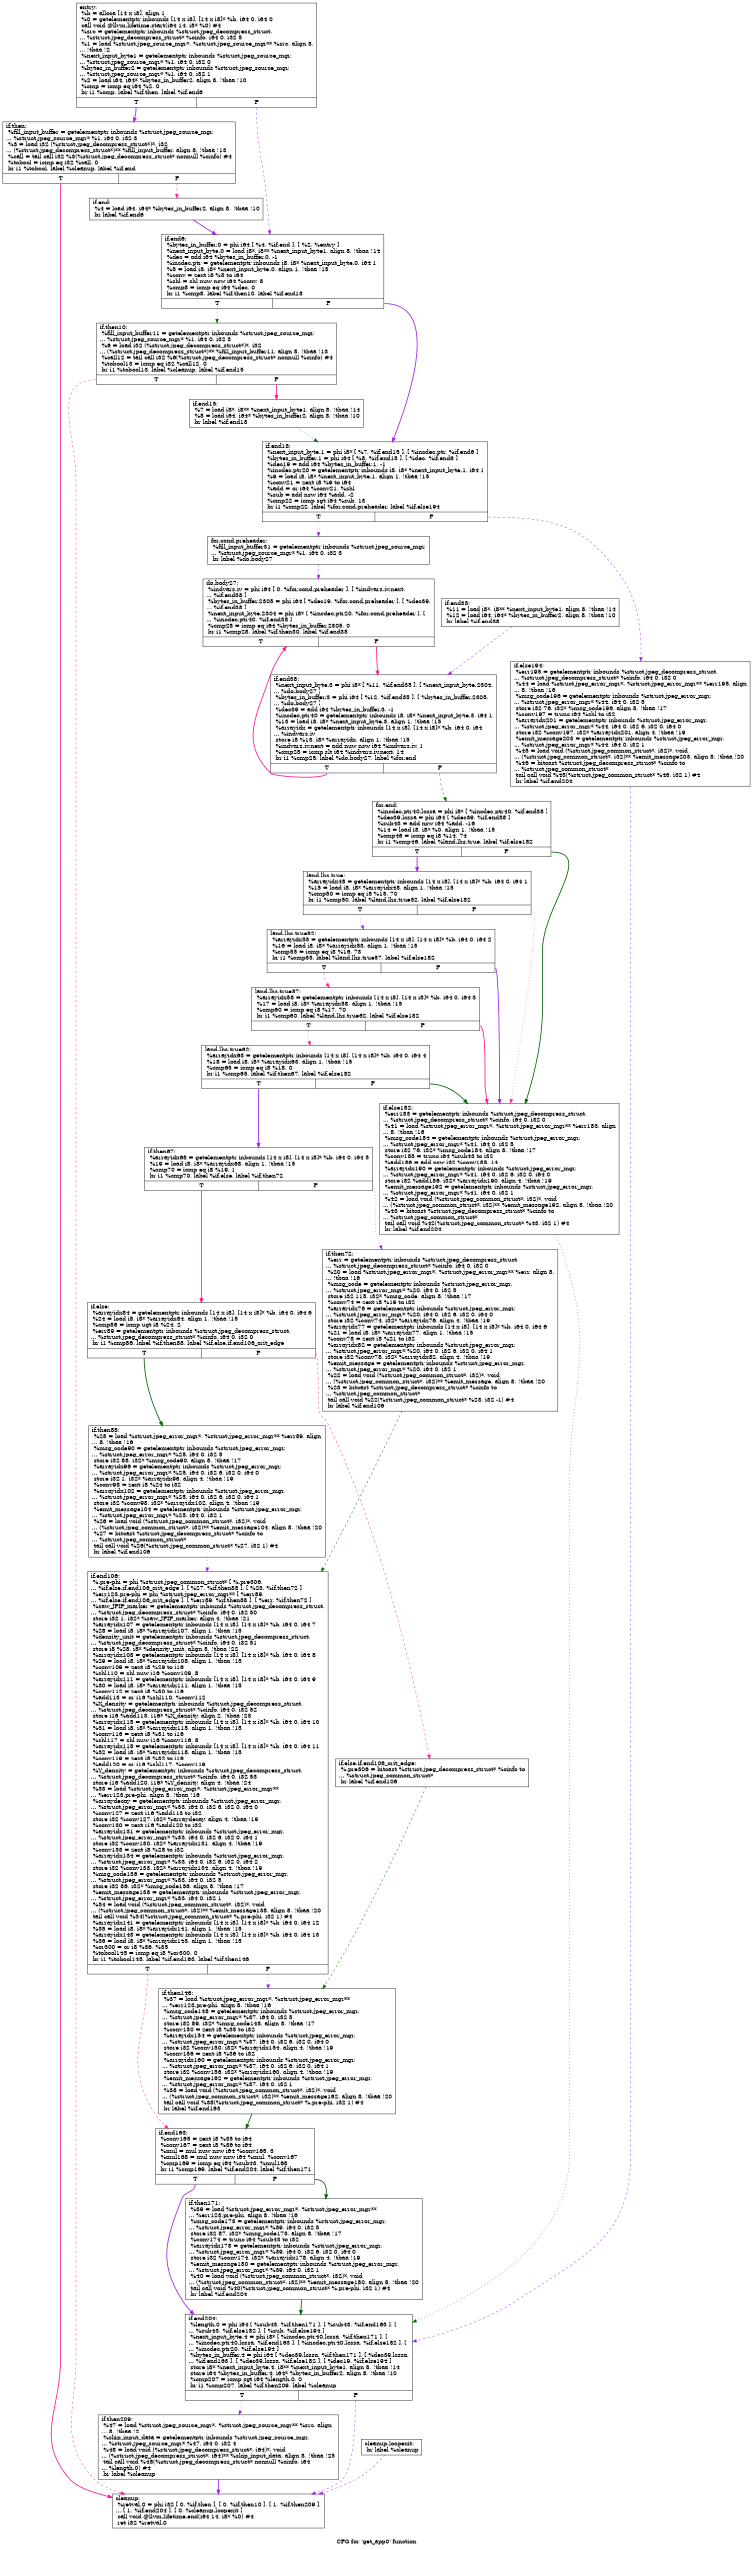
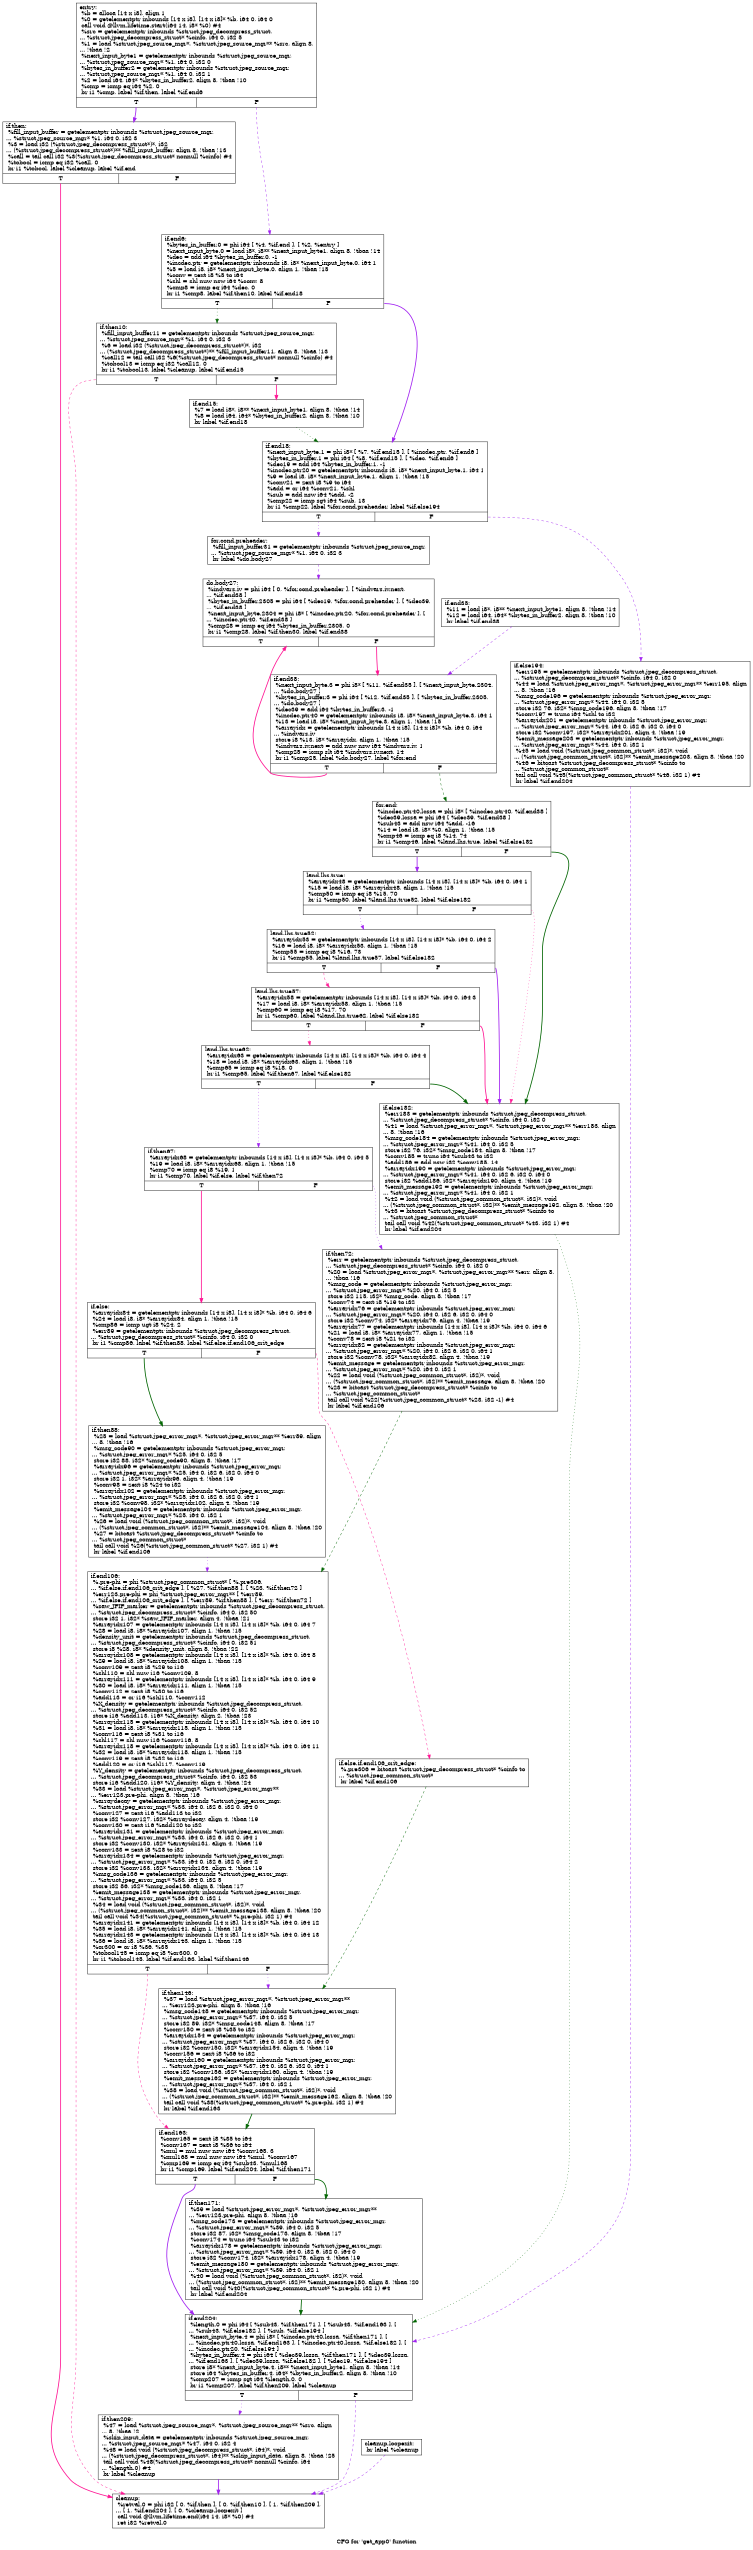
node "if.end:": removed
edge "land.lhs.true62:" -> "if.then67:": style bold -> dotted
